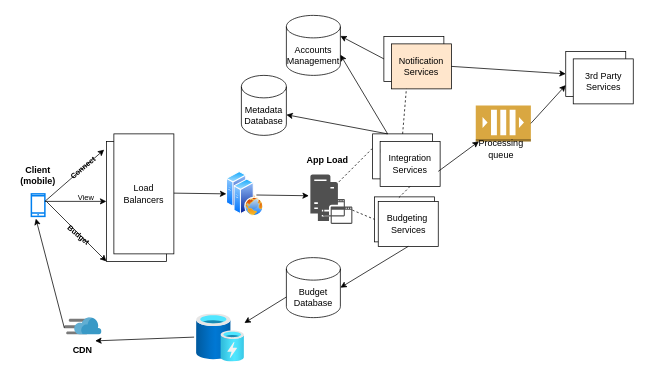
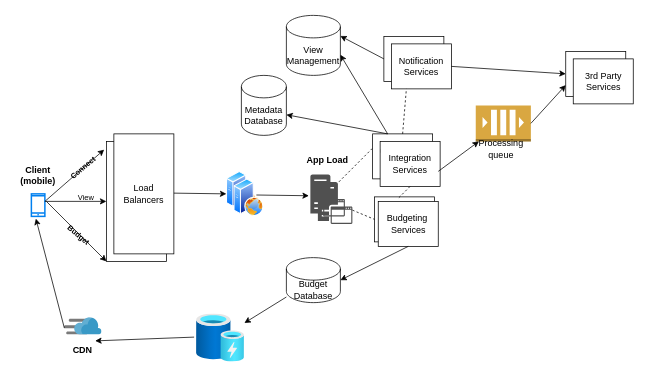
node "Accounts Management": label "Accounts Management" -> "View Management"
node "Notification Services": fillcolor #ffe6cc -> #ffffff
node "Budget Database": size 54x60 -> 54x45
